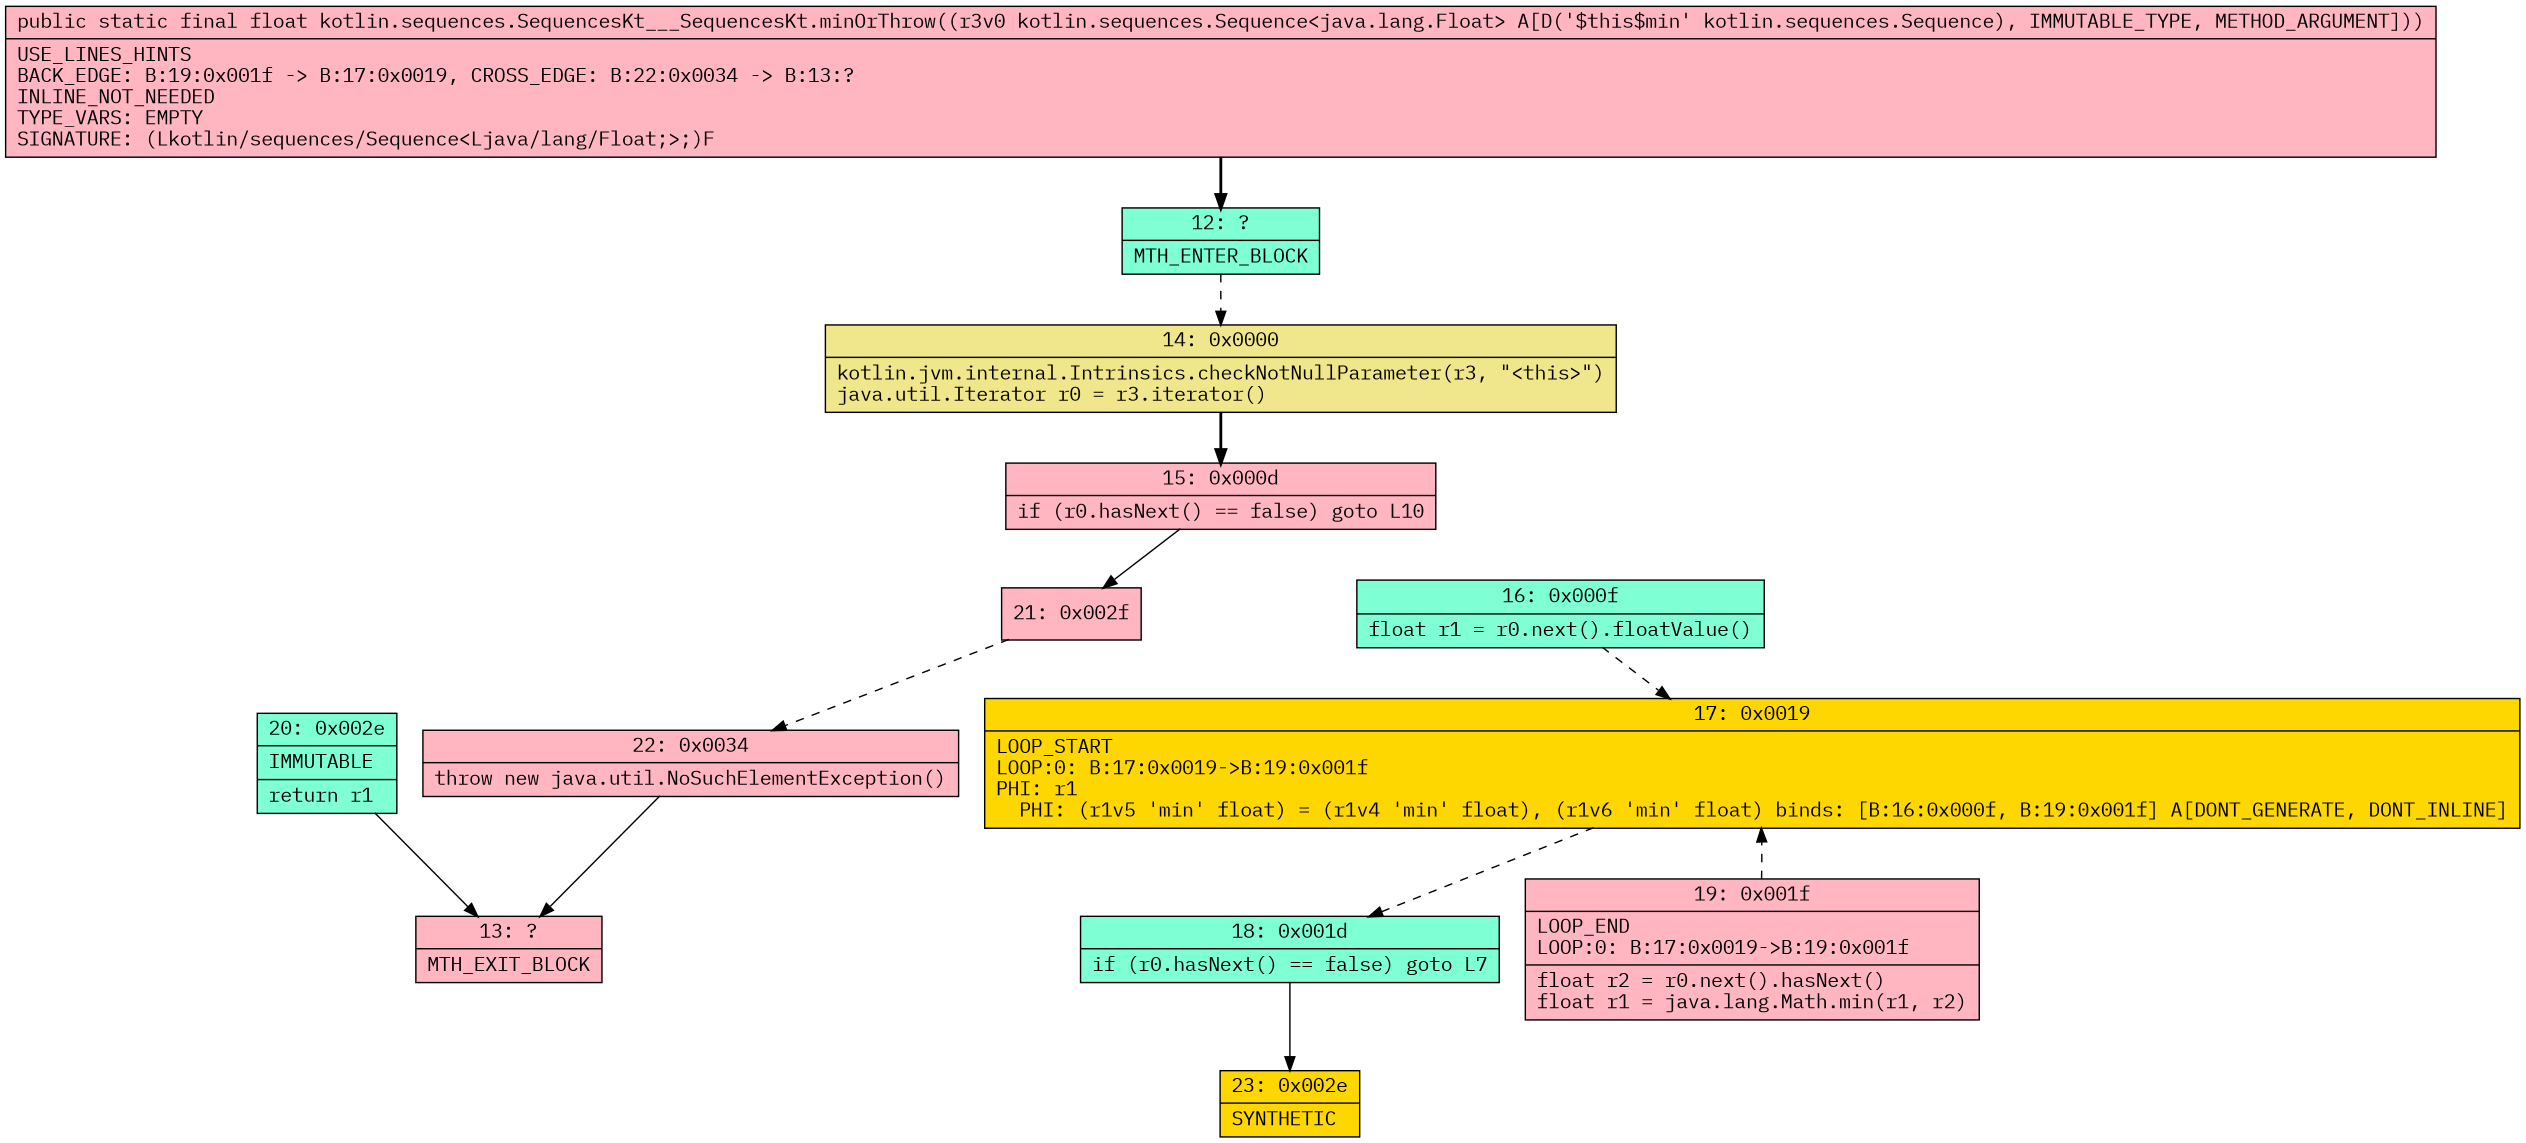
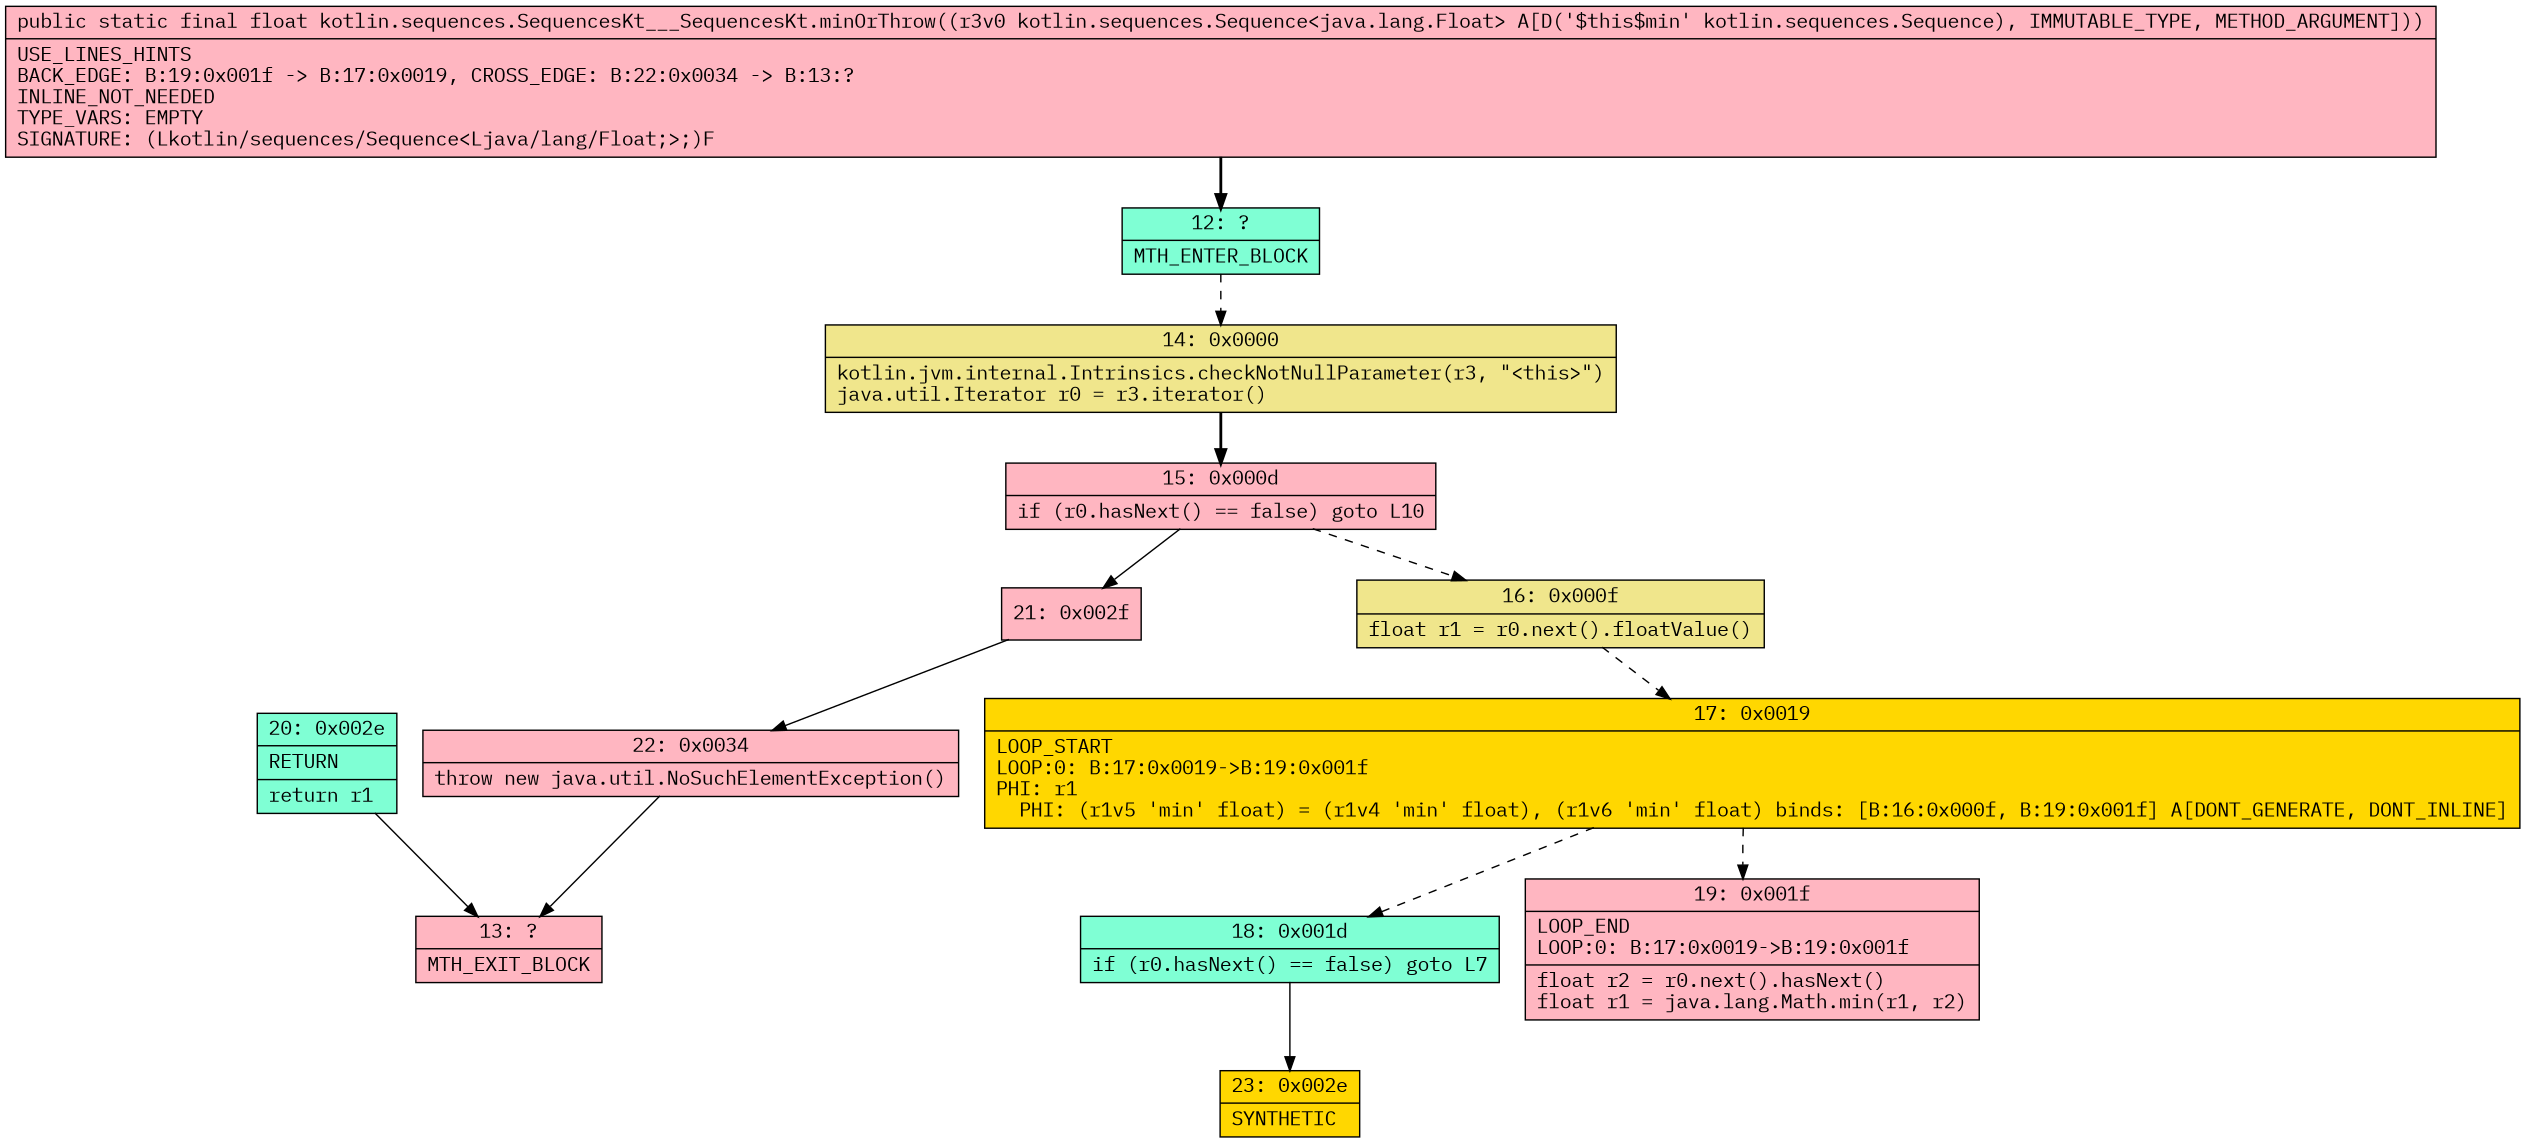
edge "15: 0x000d" -> "16: 0x000f": added
node "16: 0x000f": fillcolor aquamarine -> khaki
edge "21: 0x002f" -> "22: 0x0034": style dashed -> solid
node "20: 0x002e": text "IMMUTABLE" -> "RETURN"
edge "19: 0x001f" -> "17: 0x0019": reversed
